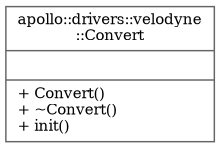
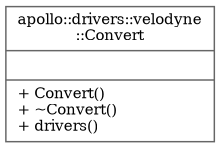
node "apollo::drivers::velodyne": text "+ init()" -> "+ drivers()"
